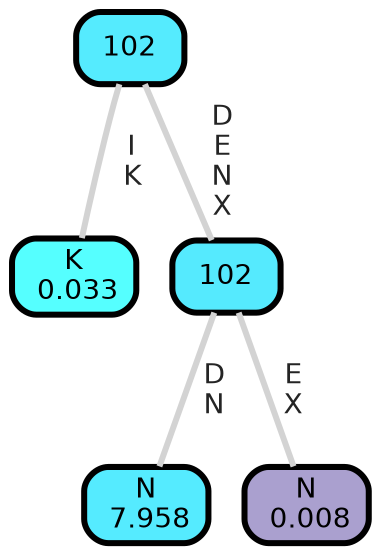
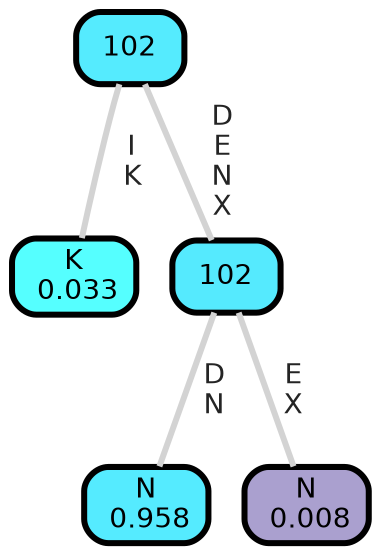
node "N 7.958": label "N 7.958" -> "N 0.958"
